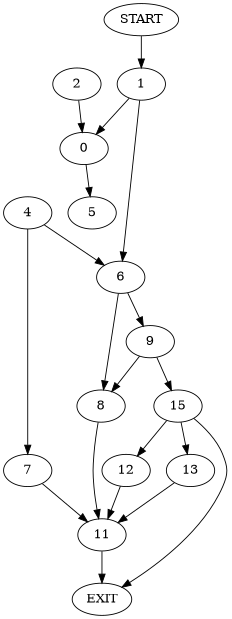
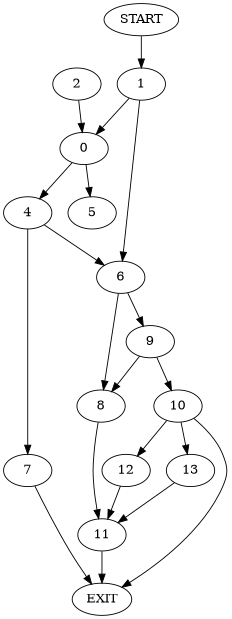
edge "0" -> "4": added
node "15": label "15" -> "10"
edge "7" -> "11": now "7" -> "EXIT"
